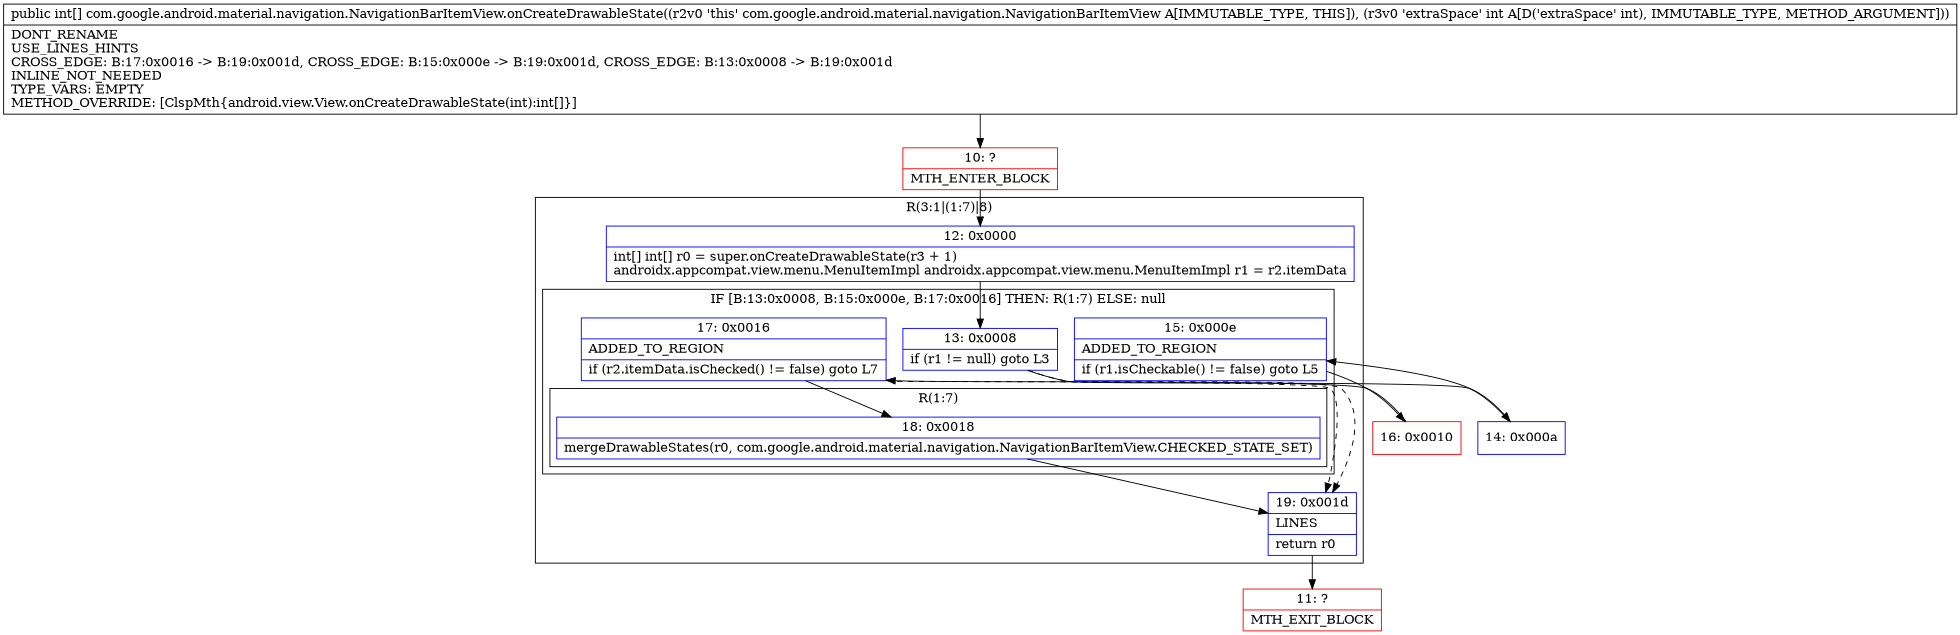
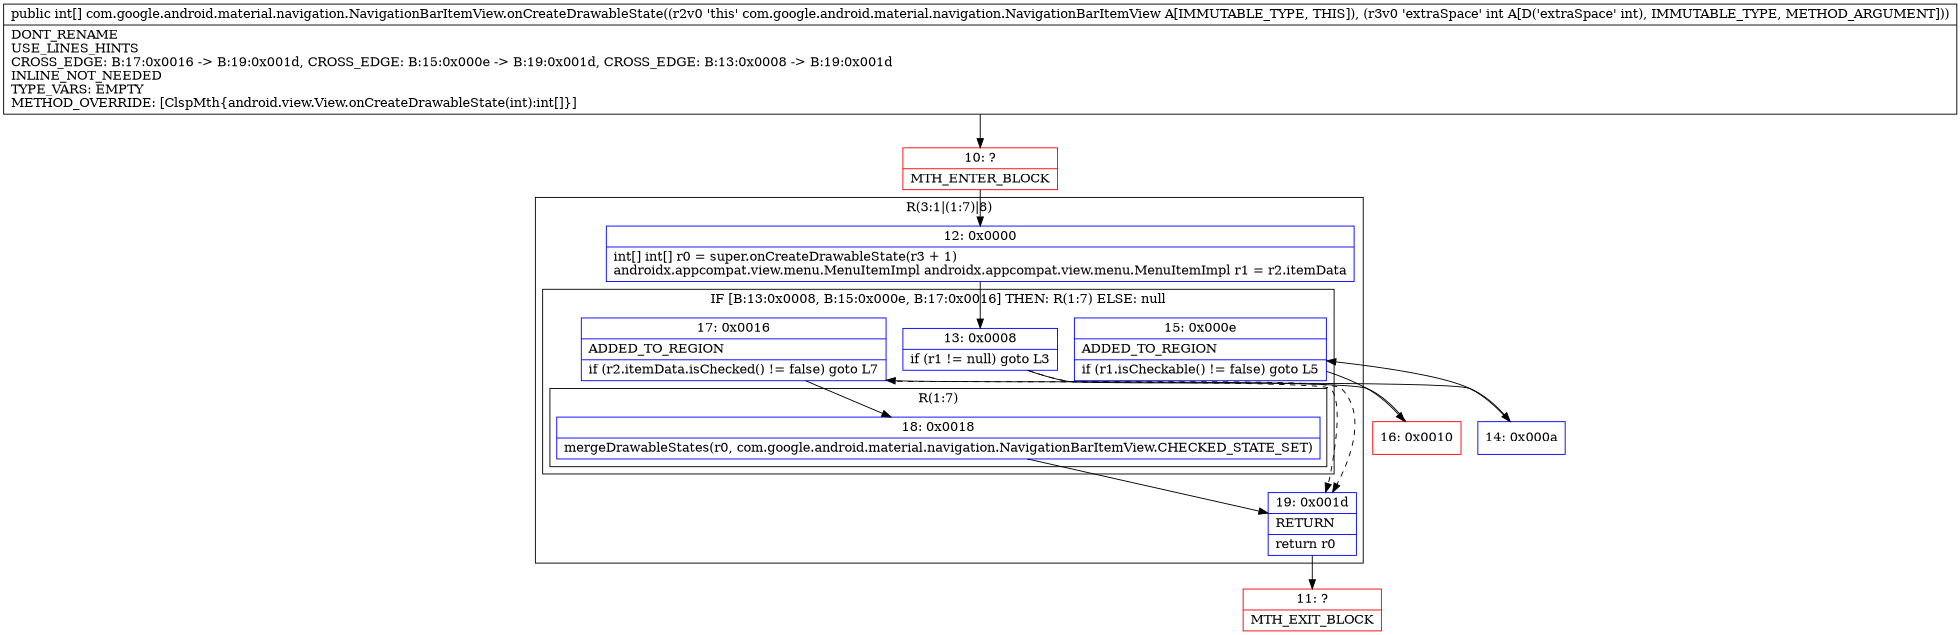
node "19: 0x001d": text "LINES" -> "RETURN"
